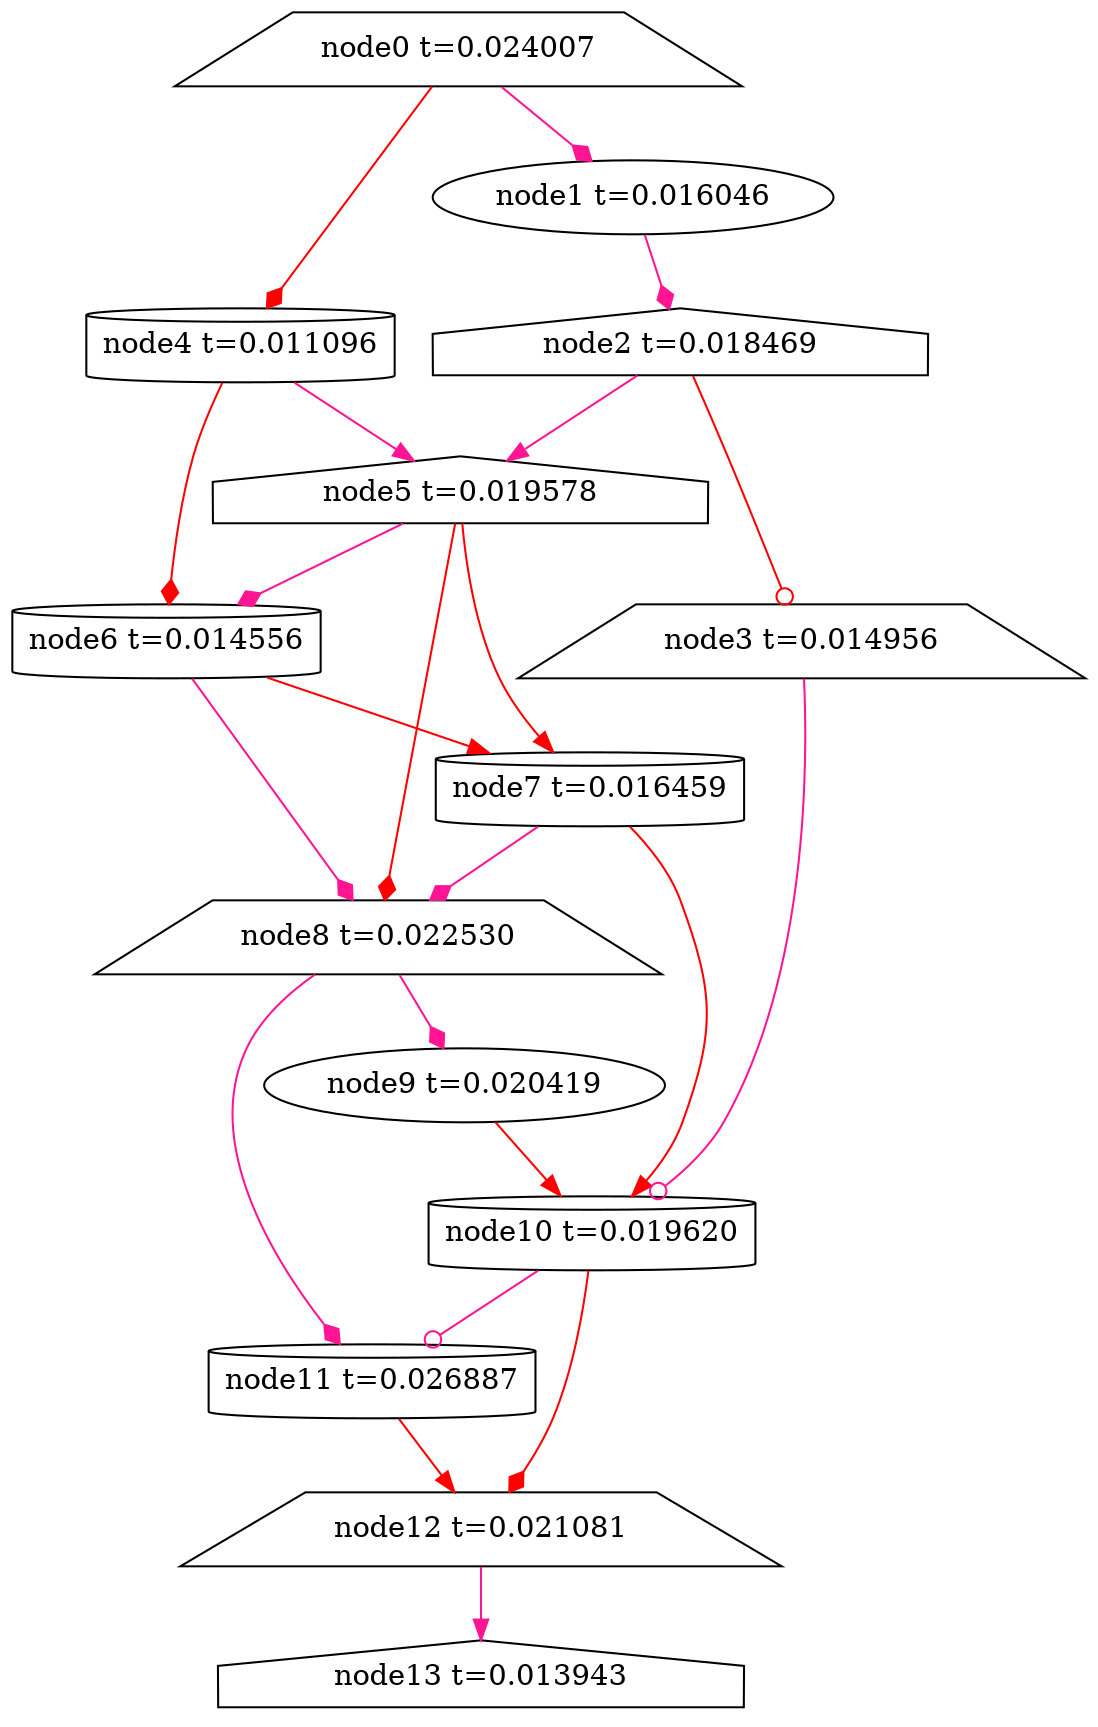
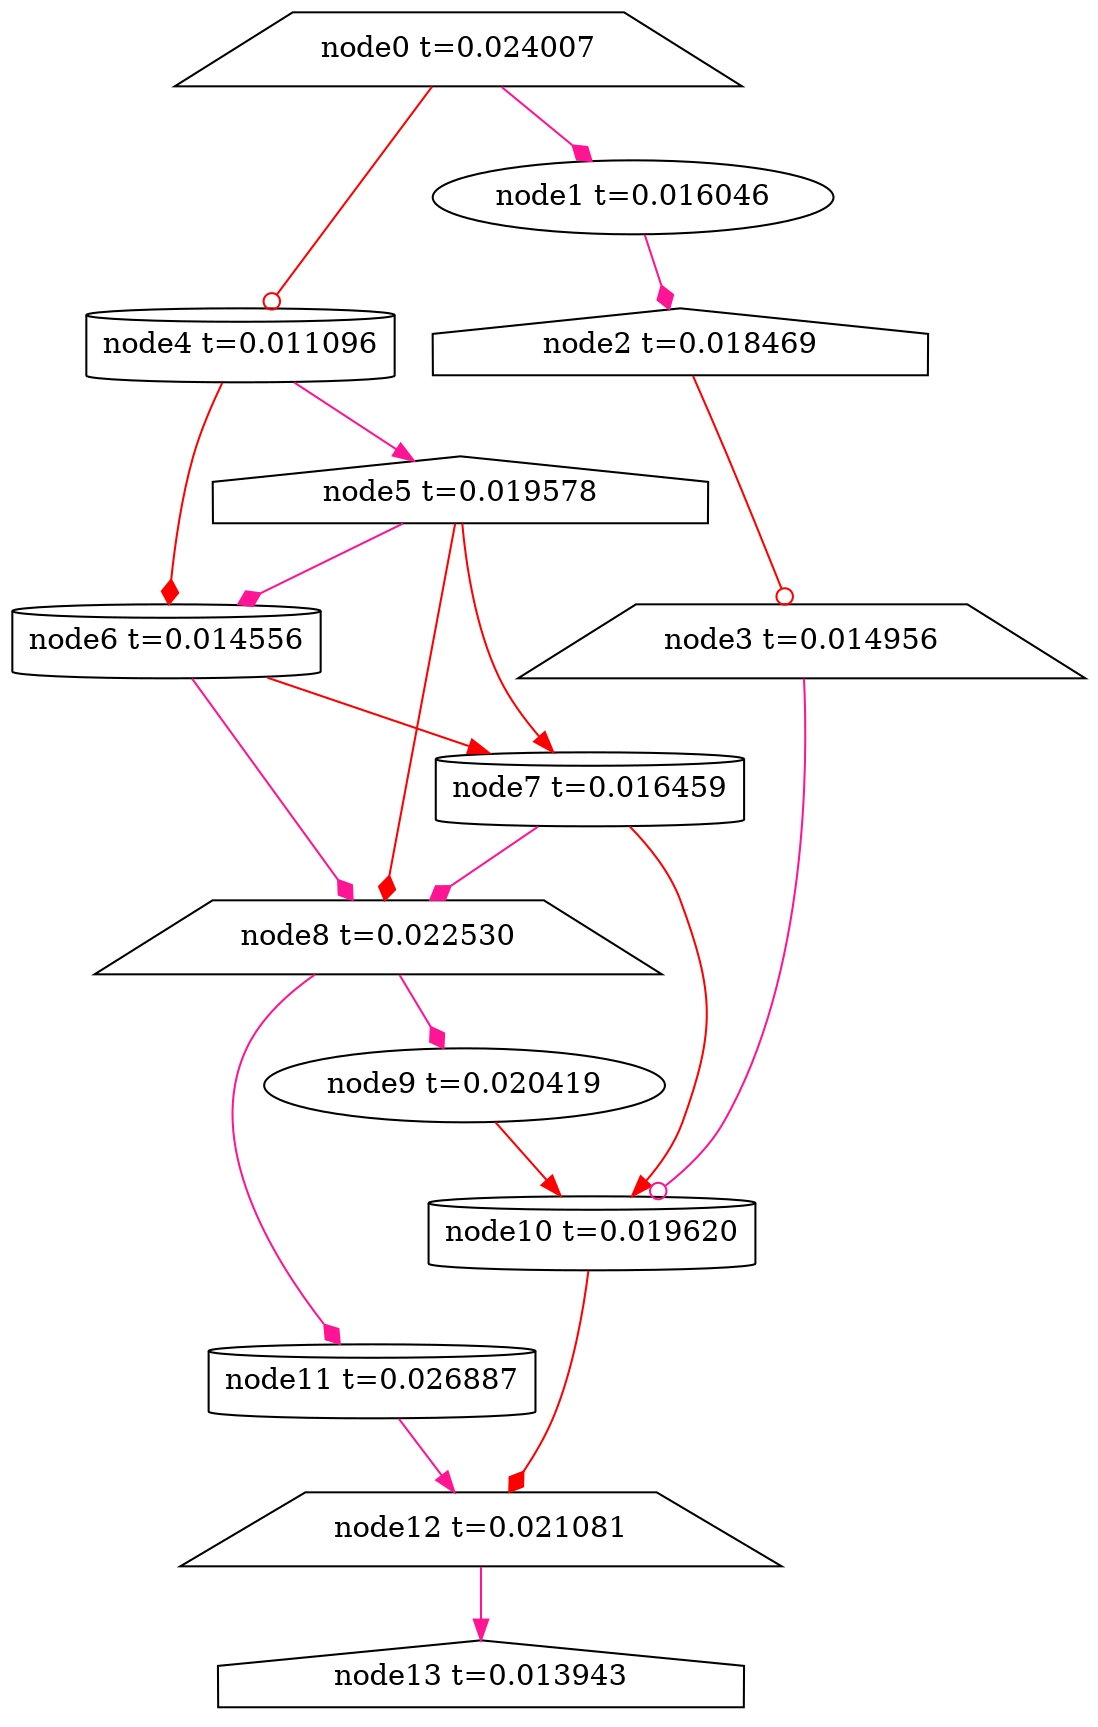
edge "node0 t=0.024007" -> "node4 t=0.011096": arrowhead diamond -> odot
edge "node2 t=0.018469" -> "node5 t=0.019578": removed
edge "node10 t=0.019620" -> "node11 t=0.026887": removed
edge "node11 t=0.026887" -> "node12 t=0.021081": color red -> deeppink
